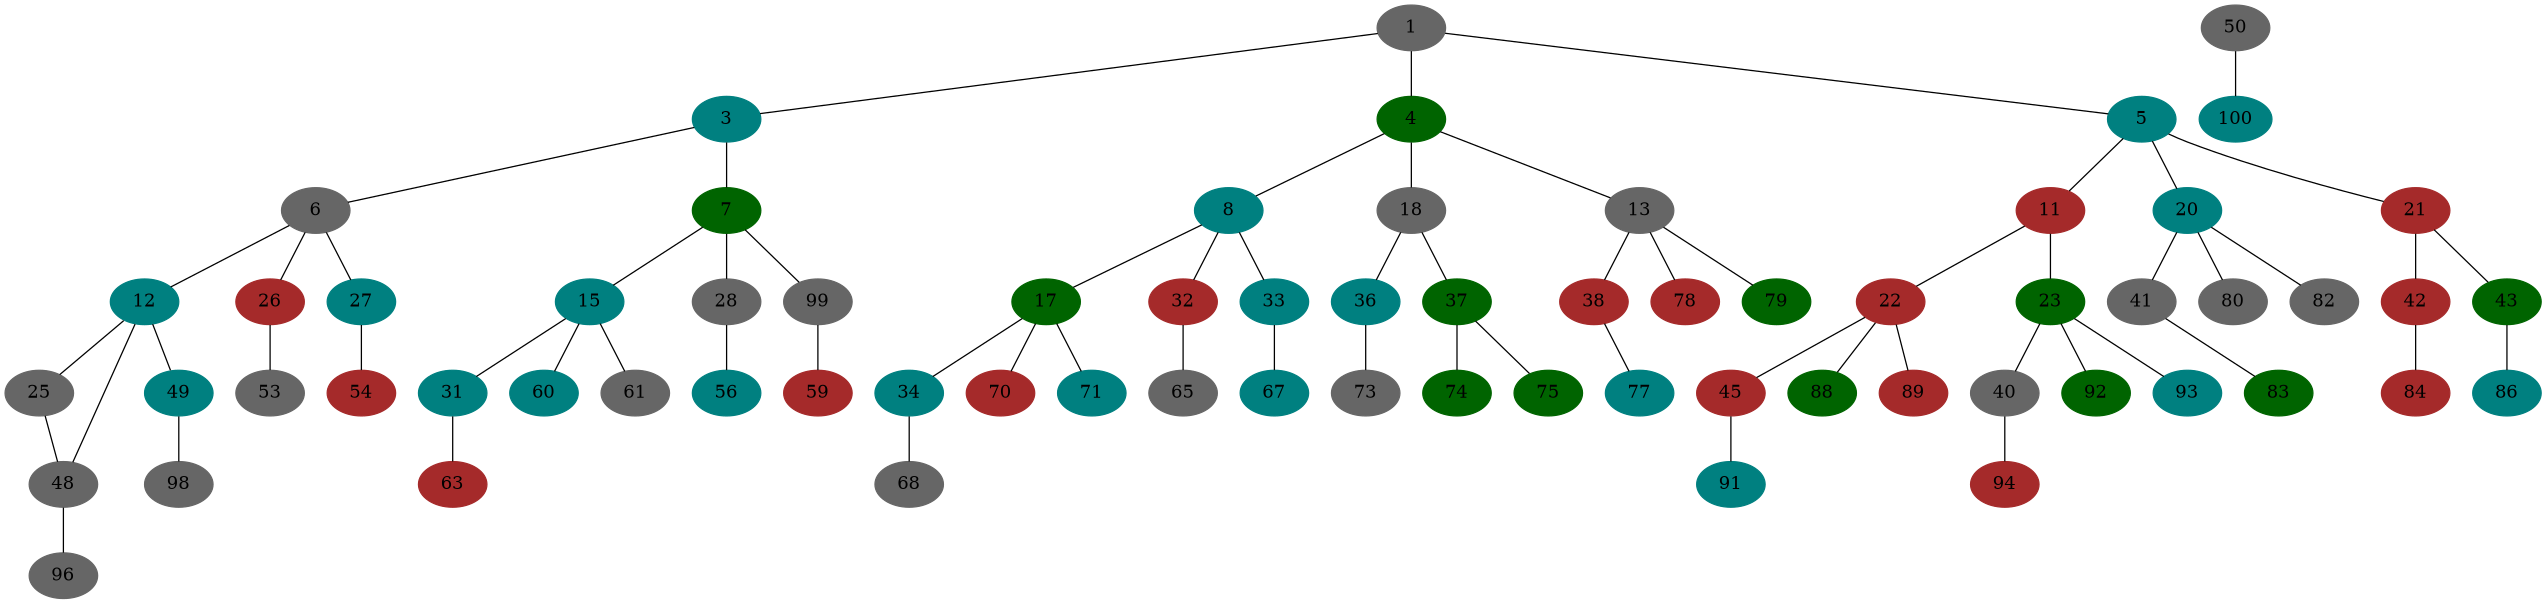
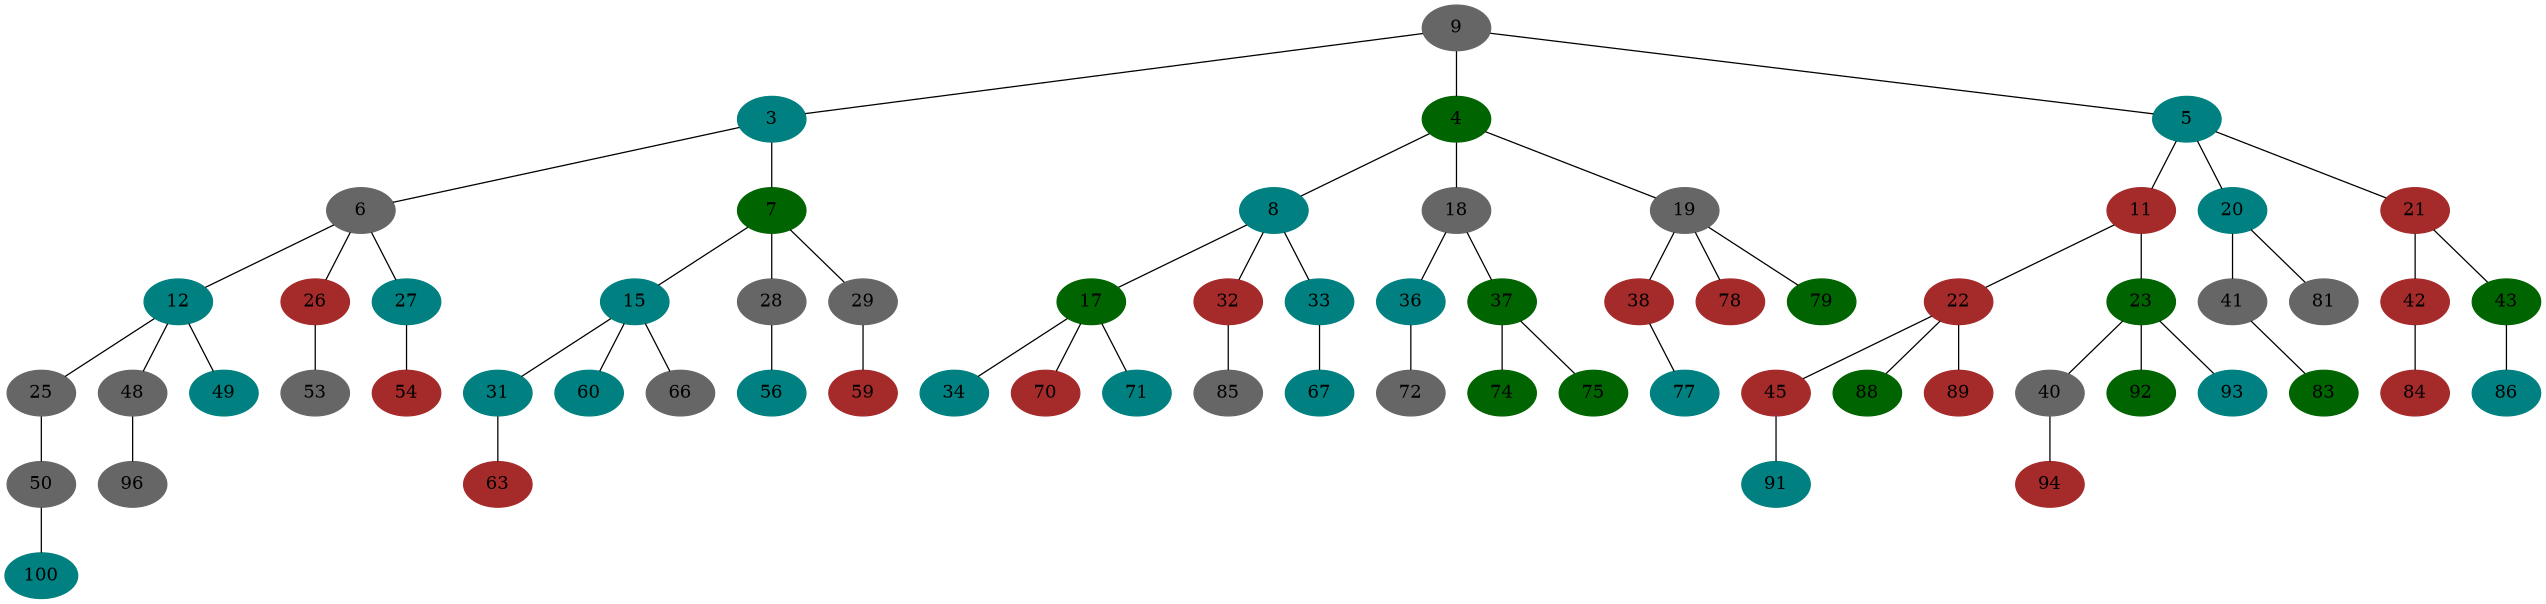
node "1": label "1" -> "9"
node "13": label "13" -> "19"
node "99": label "99" -> "29"
node "80": removed
node "82": label "82" -> "81"
node "61": label "61" -> "66"
node "65": label "65" -> "85"
node "73": label "73" -> "72"
edge "25" -- "48": now "25" -- "50"
node "98": removed
node "68": removed
